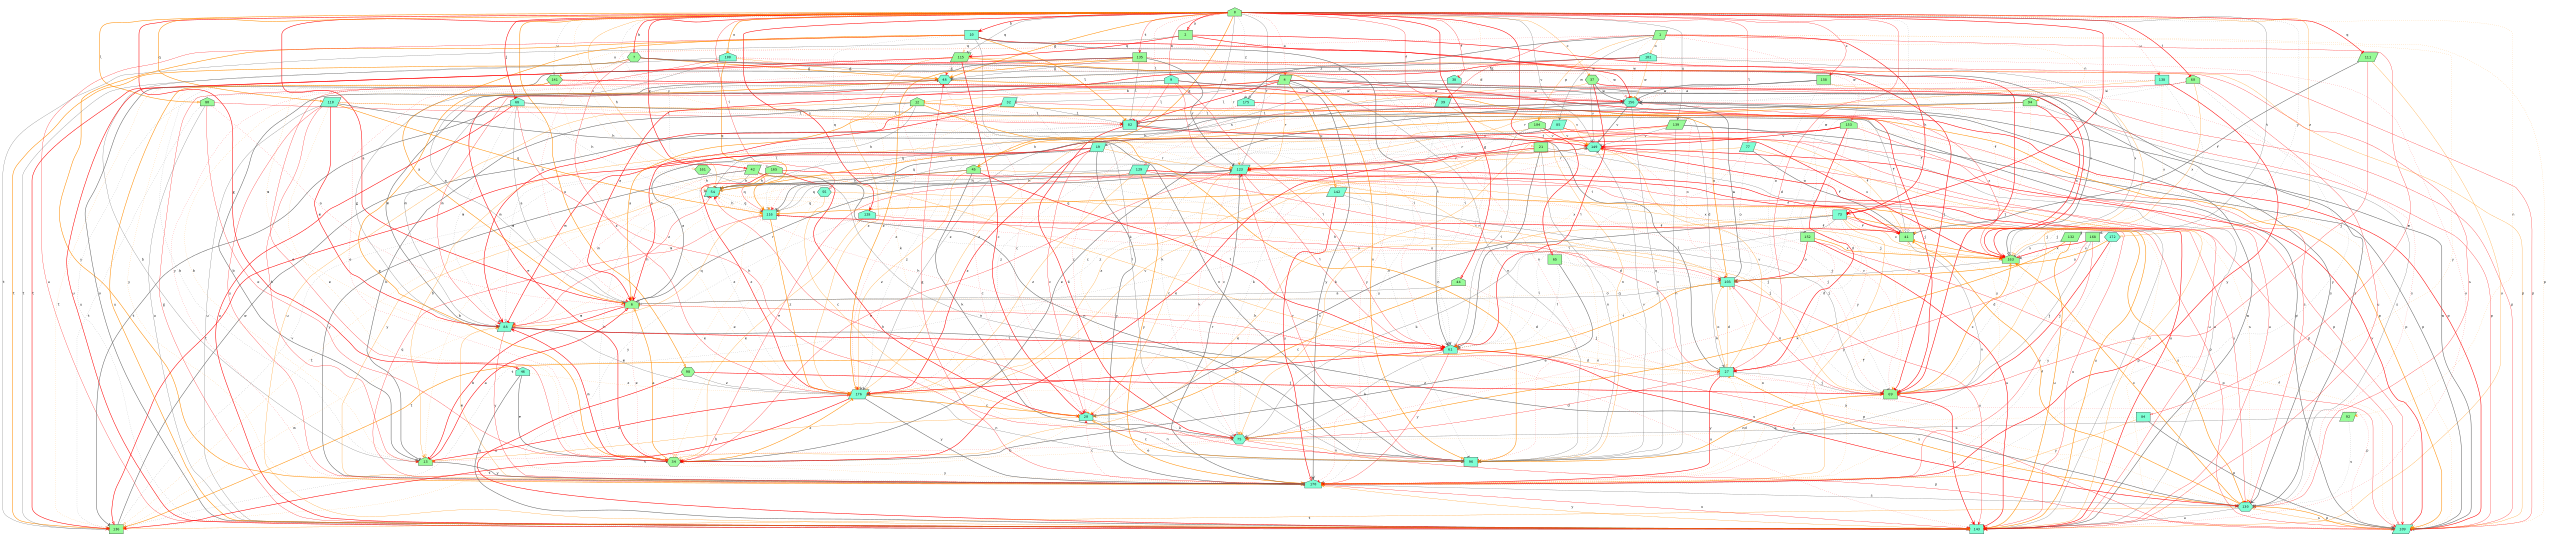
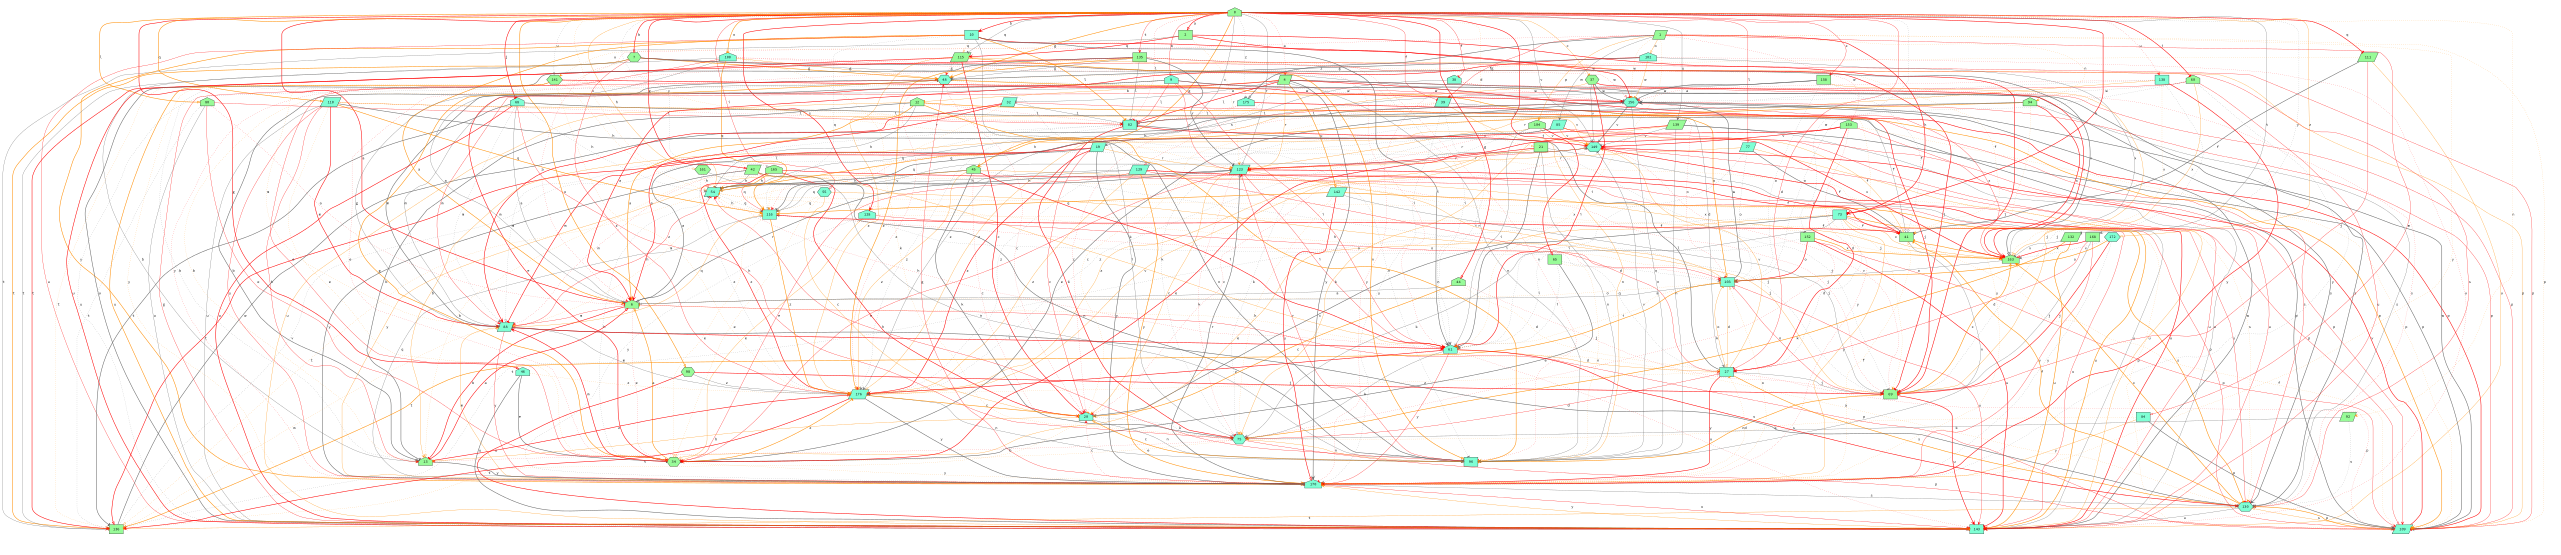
edge "170" -> "116": color red -> gray40
